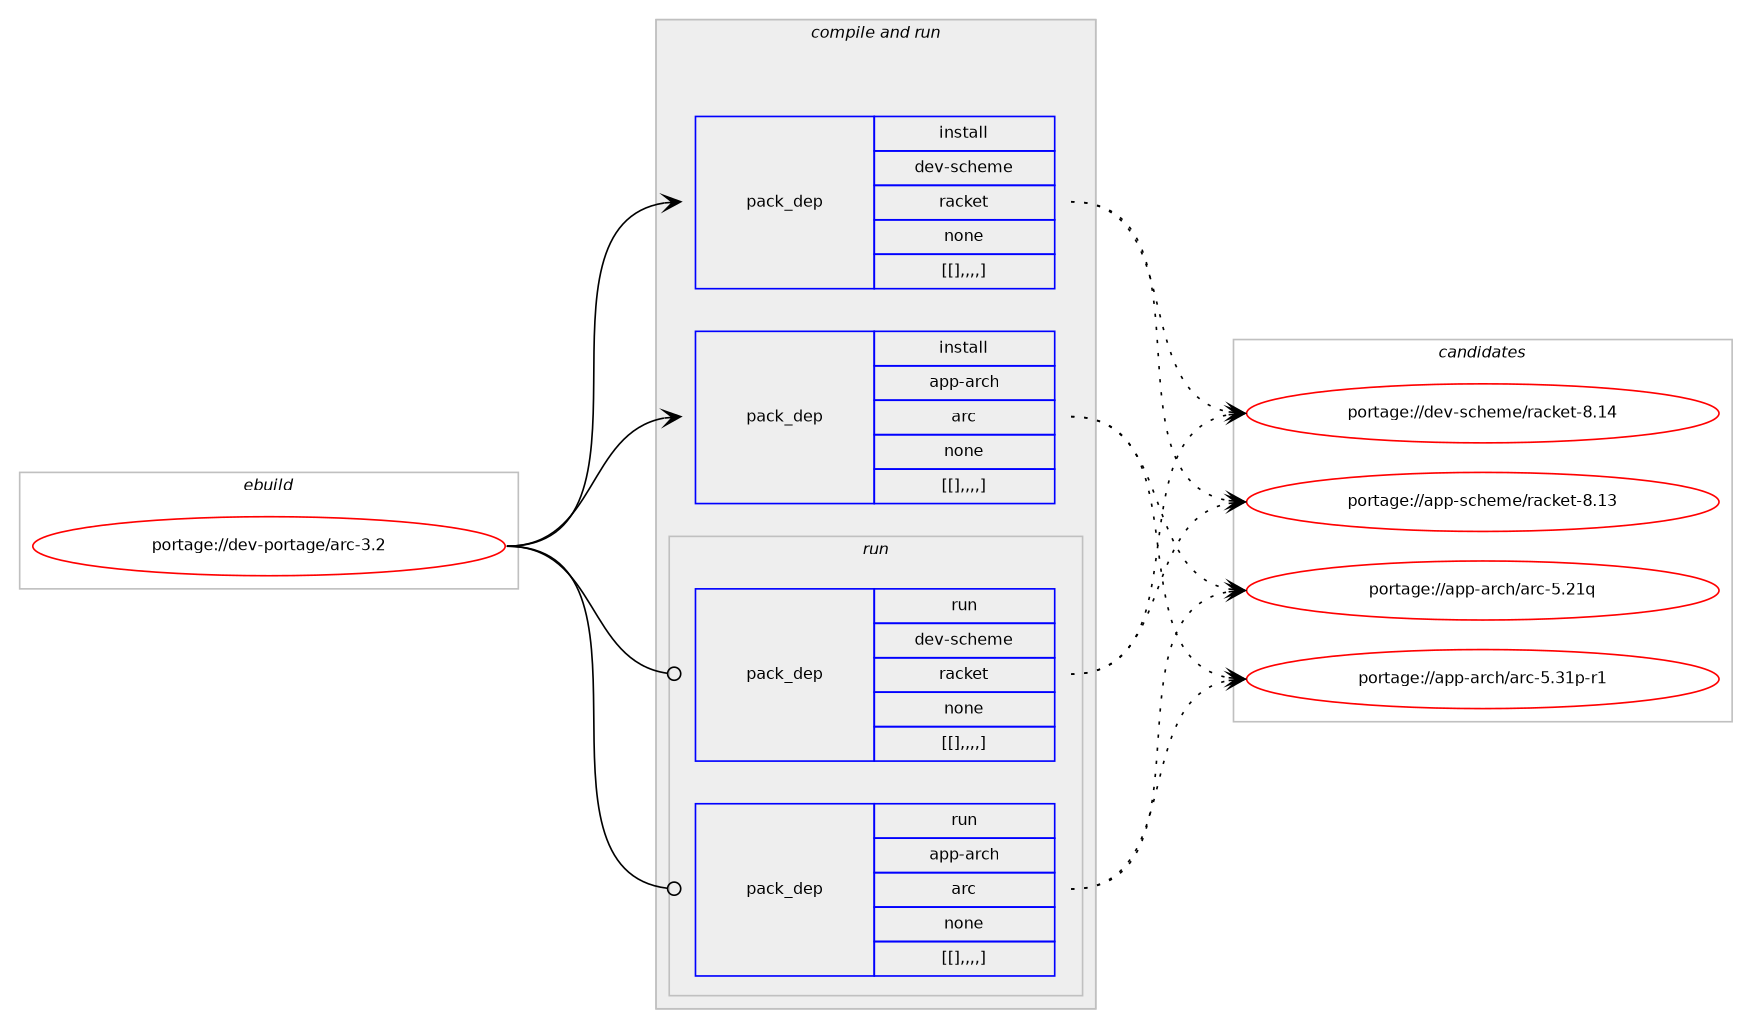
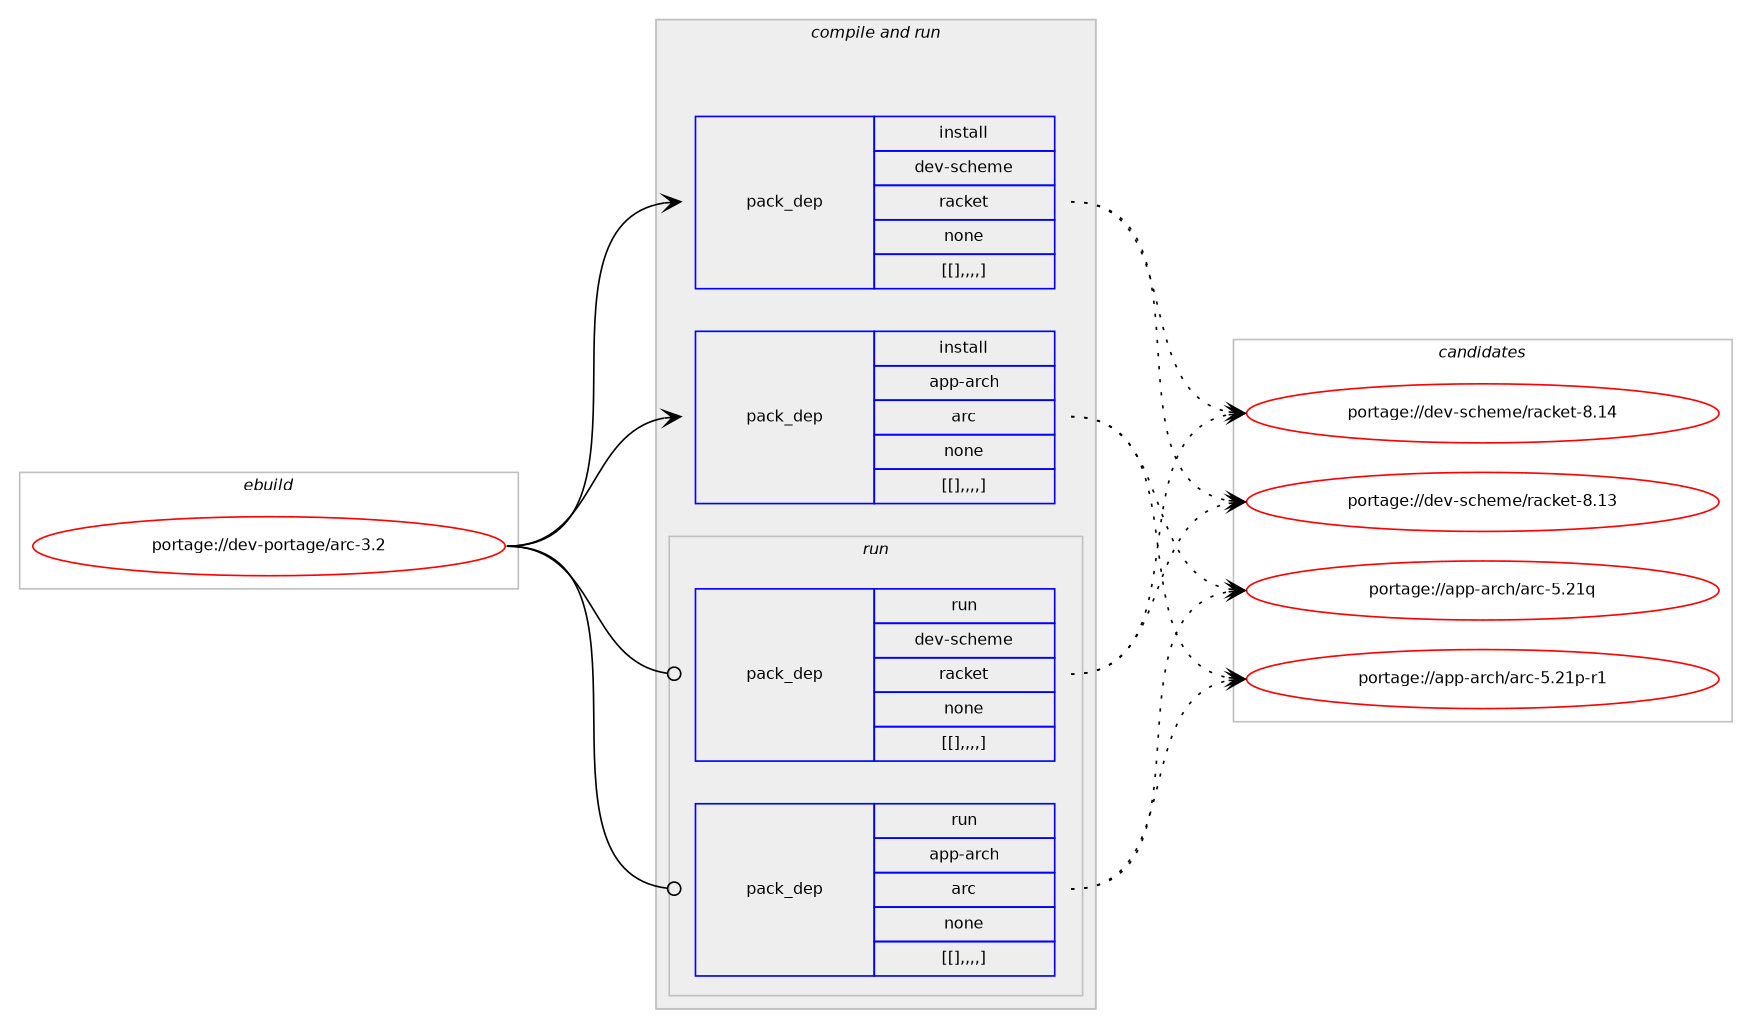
node "portage://app-scheme/racket-8.13": label "portage://app-scheme/racket-8.13" -> "portage://dev-scheme/racket-8.13"
node "portage://app-arch/arc-5.31p-r1": label "portage://app-arch/arc-5.31p-r1" -> "portage://app-arch/arc-5.21p-r1"
